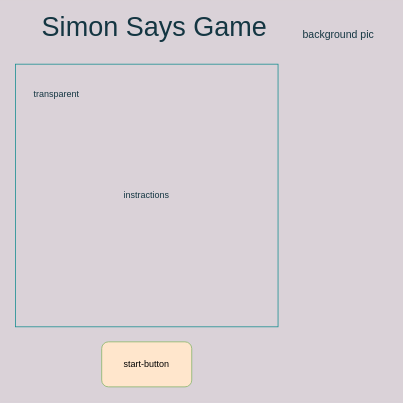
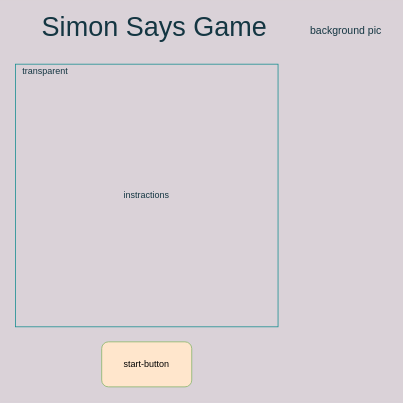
node "background pic": moved (338, 34) -> (345, 30)
node "transparent": moved (57, 94) -> (45, 72)
